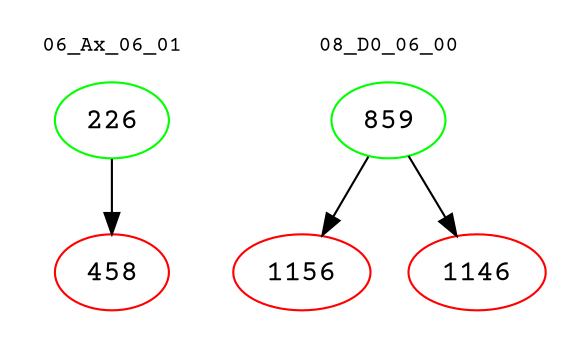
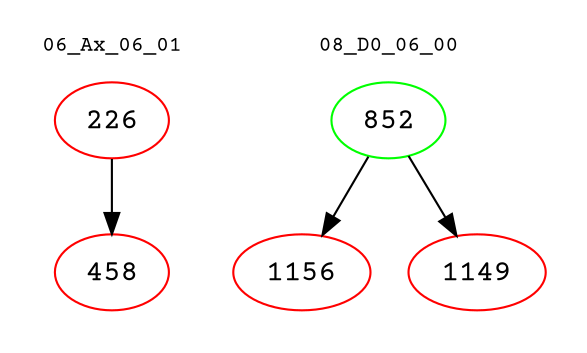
node "226": color green -> red
node "859": label "859" -> "852"
node "1146": label "1146" -> "1149"
